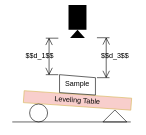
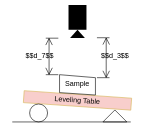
node "$$d_1$$": label "$$d_1$$" -> "$$d_7$$"
